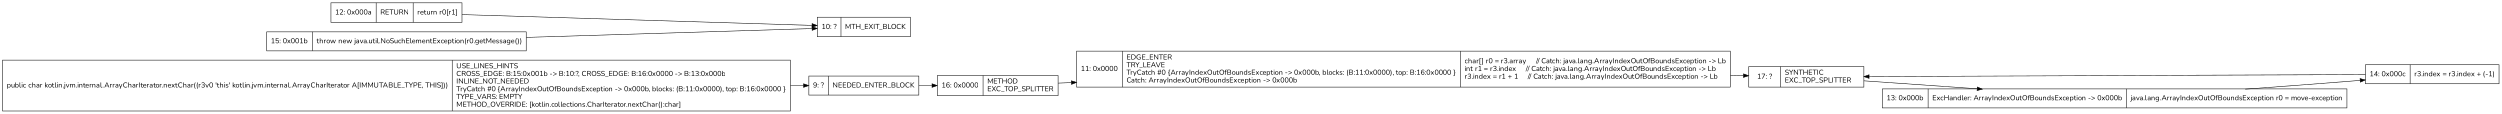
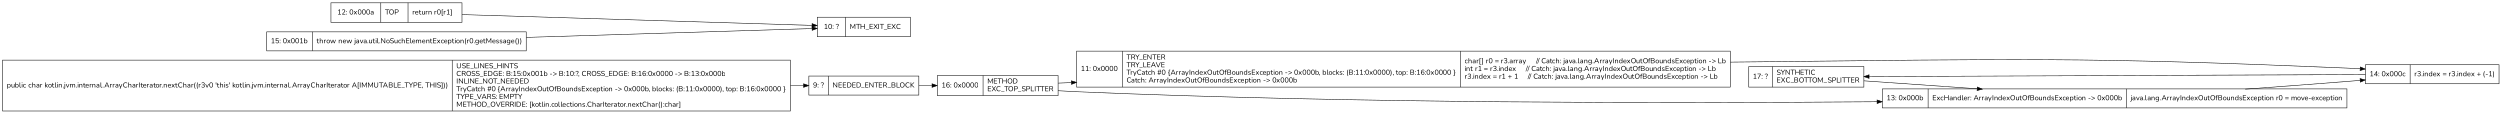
node "12: 0x000a": text "RETURN" -> "TOP"
node "10: ?": text "MTH_EXIT_BLOCK" -> "MTH_EXIT_EXC"
node "11: 0x0000": text "EDGE_ENTER" -> "TRY_ENTER"
edge "11: 0x0000" -> "17: ?": now "11: 0x0000" -> "14: 0x000c"
node "17: ?": text "EXC_TOP_SPLITTER" -> "EXC_BOTTOM_SPLITTER"
edge "16: 0x0000" -> "13: 0x000b": added
